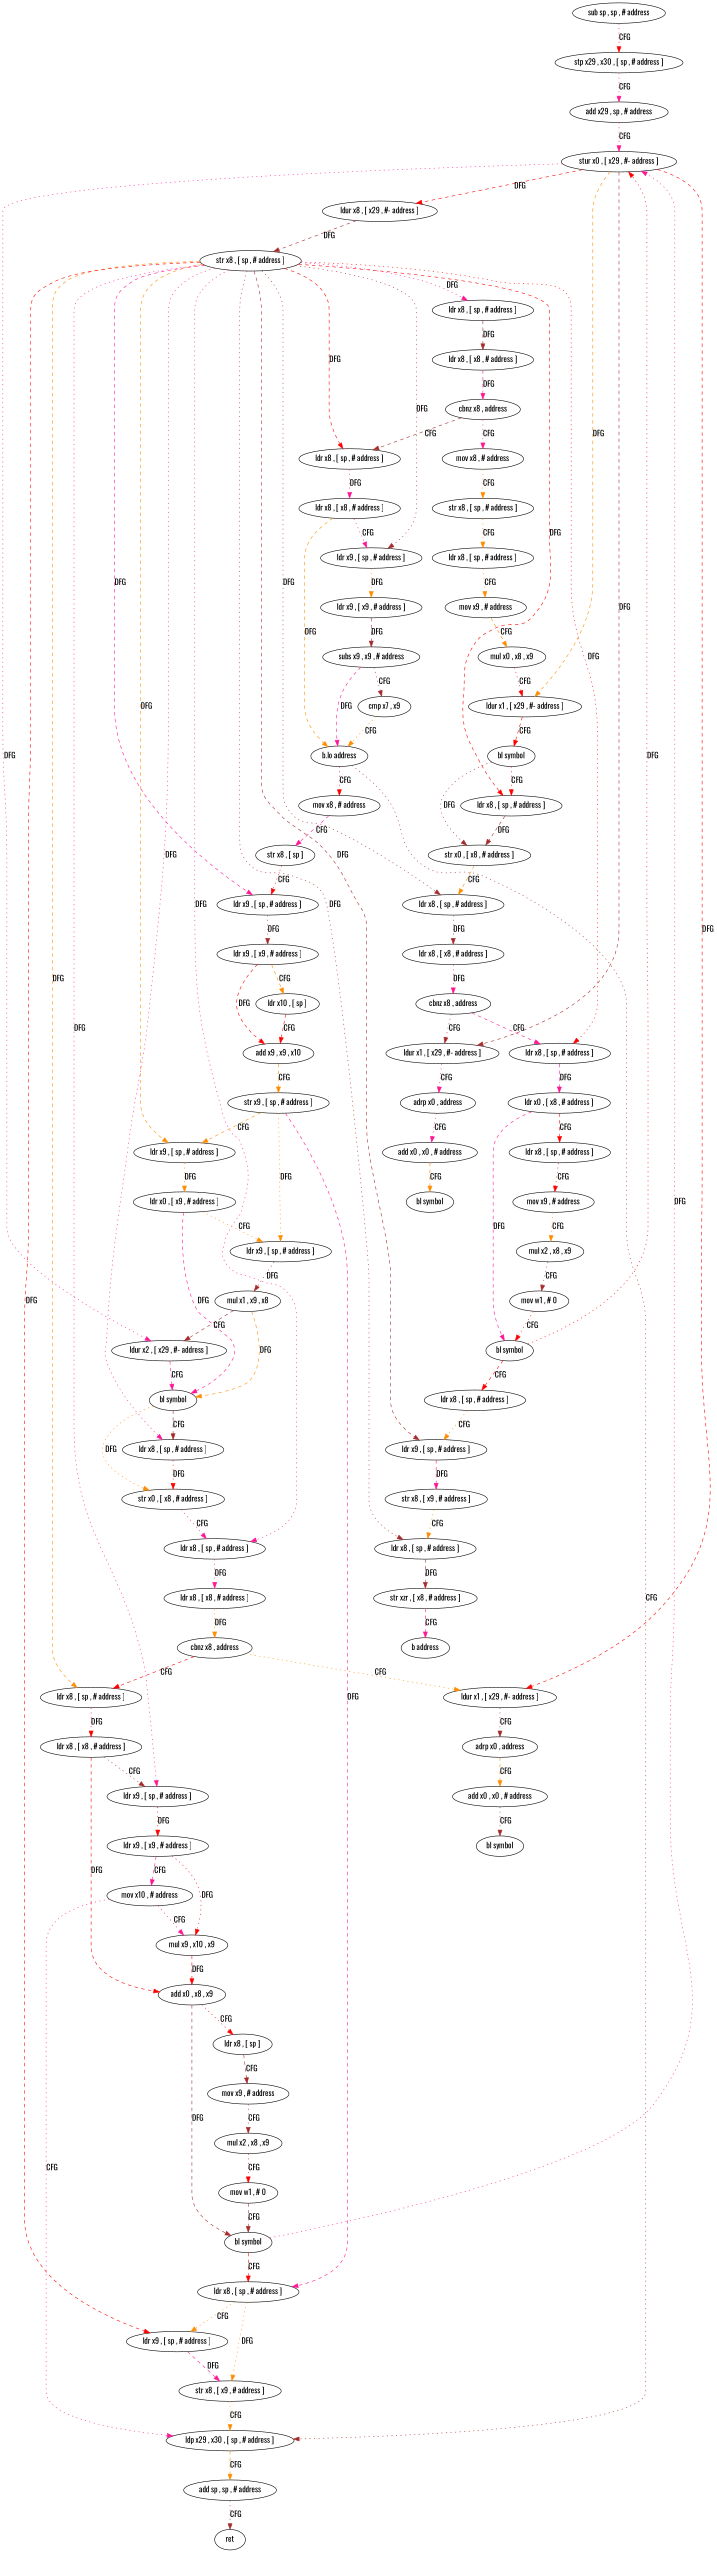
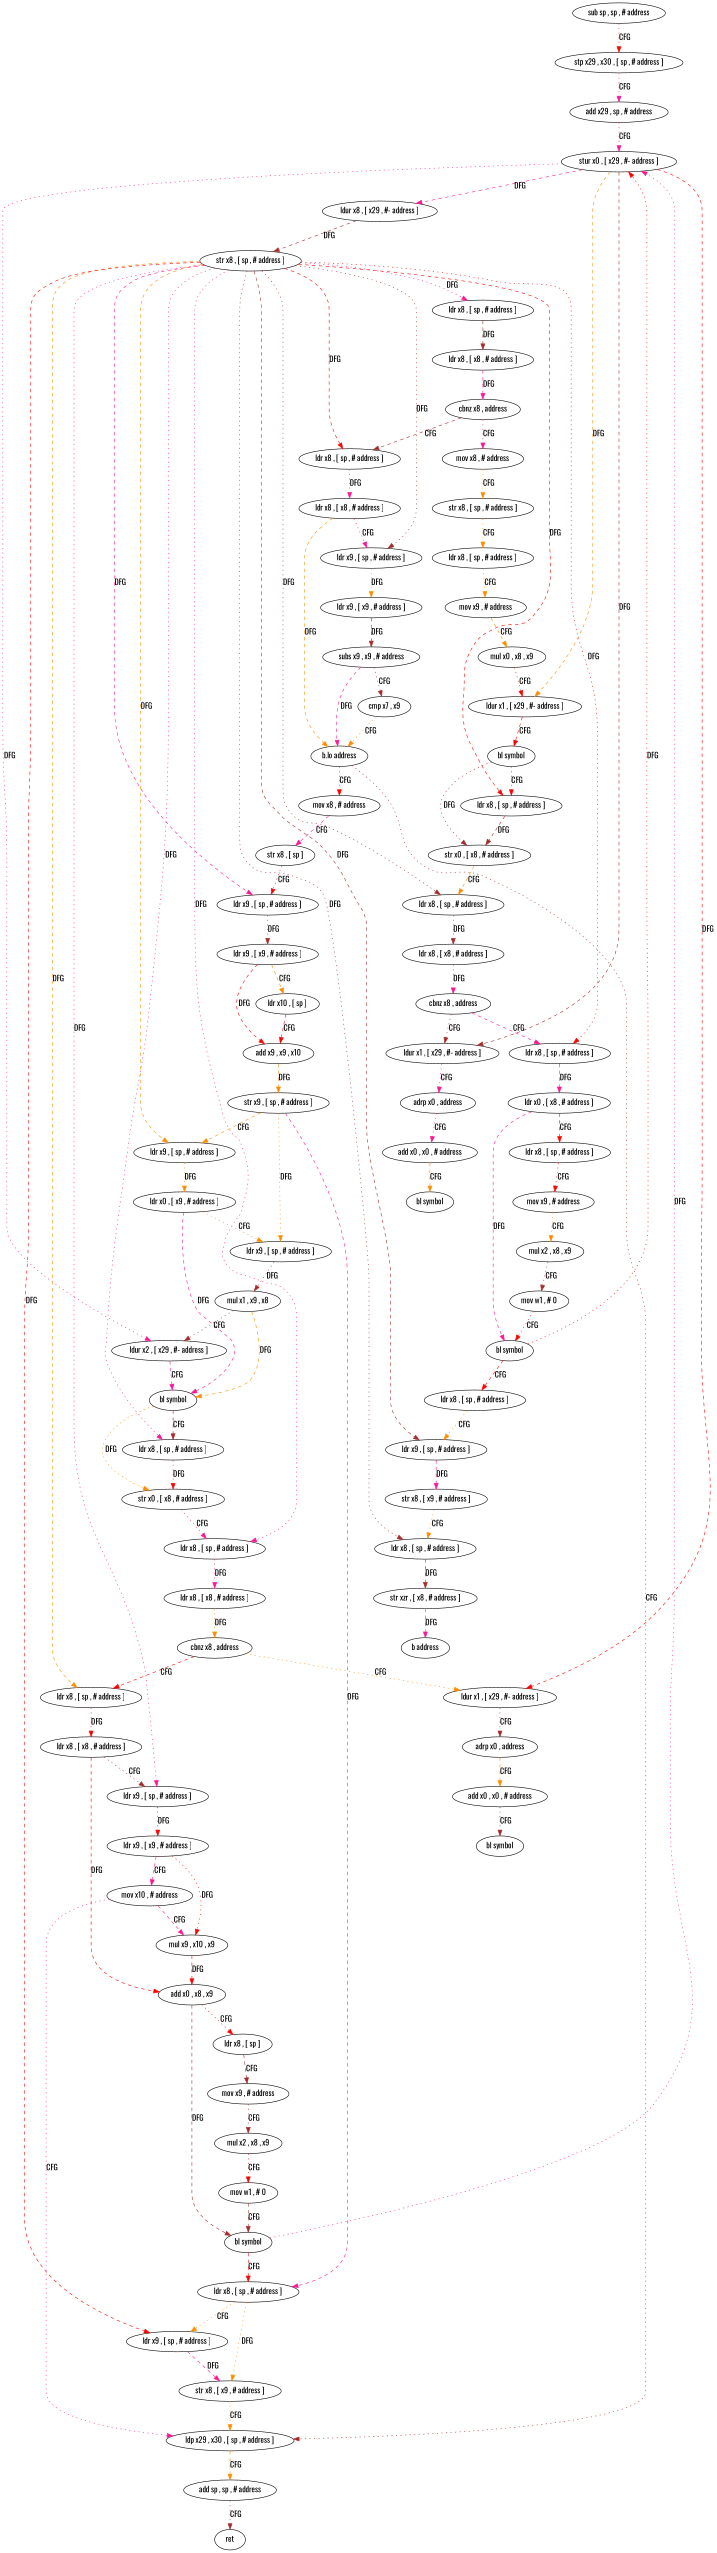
edge "stur x0 , [ x29 , #- address ]" -> "ldur x8 , [ x29 , #- address ]": color red -> deeppink
edge "add x9 , x9 , x10" -> "str x9 , [ sp , # address ]": label "CFG" -> "DFG"
edge "mul x1 , x9 , x8" -> "ldur x2 , [ x29 , #- address ]": style dashed -> dotted
edge "str xzr , [ x8 , # address ]" -> "b address": label "CFG" -> "DFG"
edge "mov x10 , # address" -> "mul x9 , x10 , x9": style dotted -> dashed
